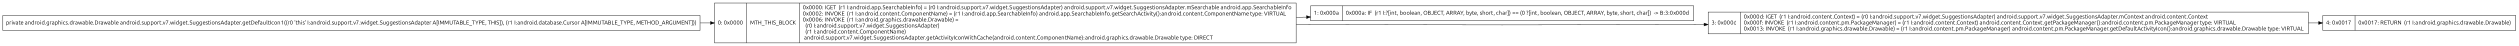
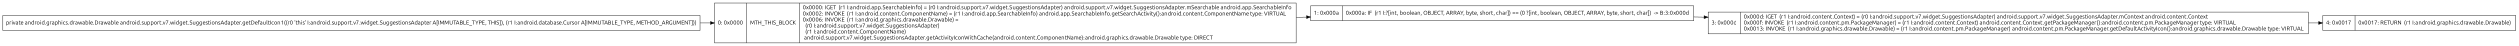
edge "0: 0x0000" -> "3: 0x000d": now "1: 0x000a" -> "3: 0x000d"
